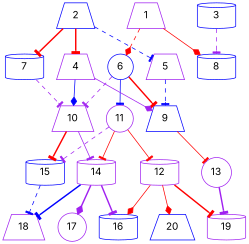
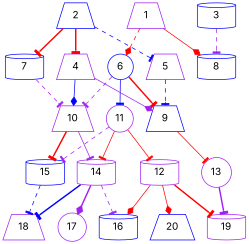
edge "14" -> "16": style bold -> dashed
